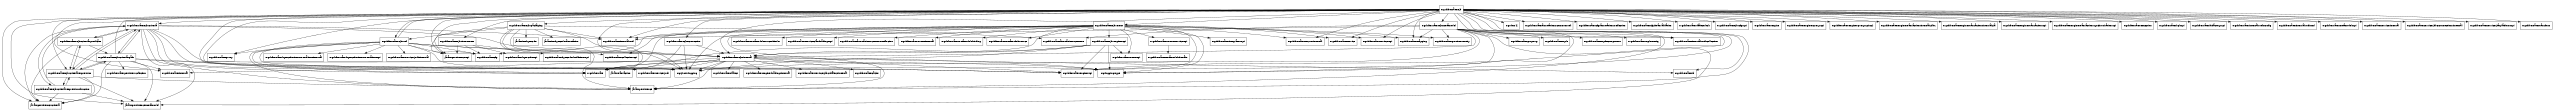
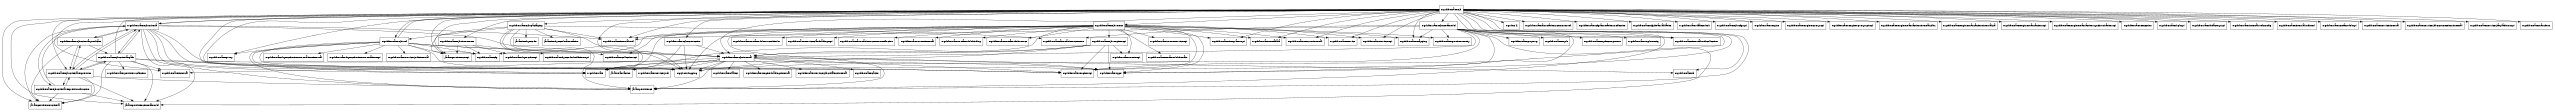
edge "org_hibernate_ejb_criteria" -> "org_hibernate_ejb": added
edge "org_hibernate_ejb" -> "org_hibernate_integrator_spi": added
node "org_hibernate_metadata": added
edge "org_hibernate_event_service_spi" -> "org_hibernate_metamodel_domain": now "org_hibernate_ejb_event" -> "org_hibernate_metamodel_domain"
node "org_logging_type": label "org_logging_type" -> "org_hibernate_type"
